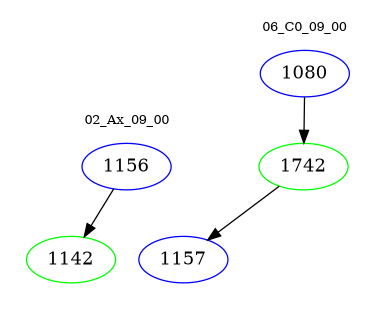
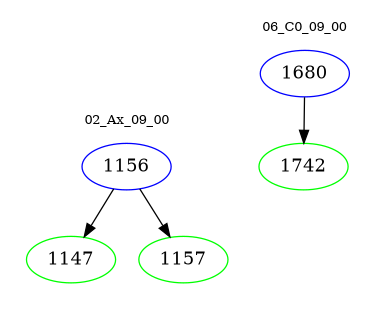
node "1080": label "1080" -> "1680"
edge "1742" -> "1157": now "1156" -> "1157"
node "1142": label "1142" -> "1147"
node "1157": color blue -> green
